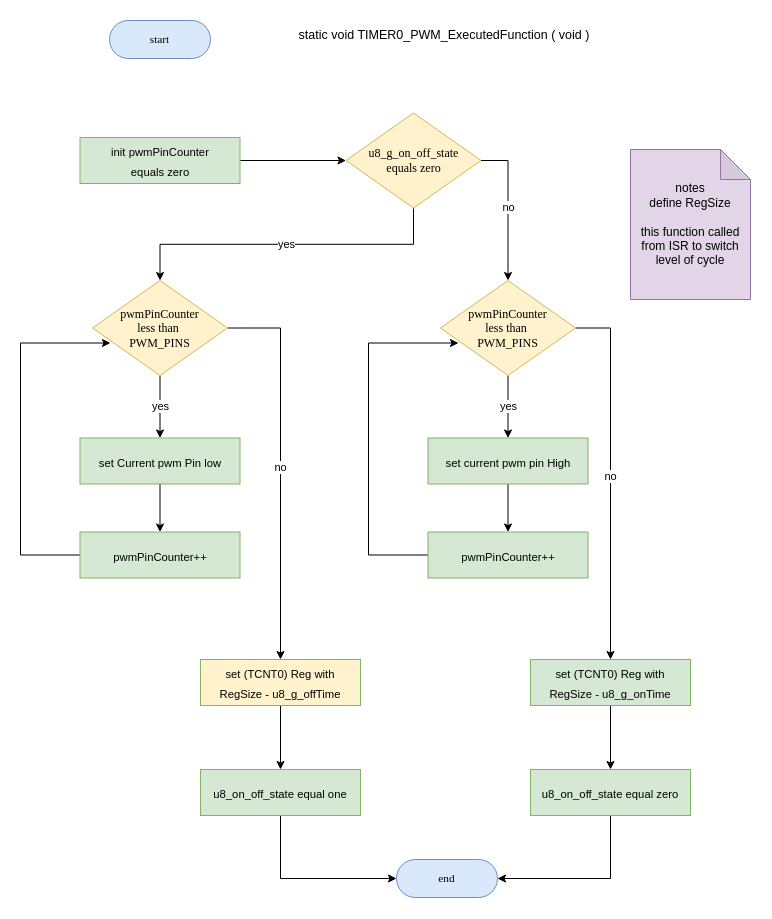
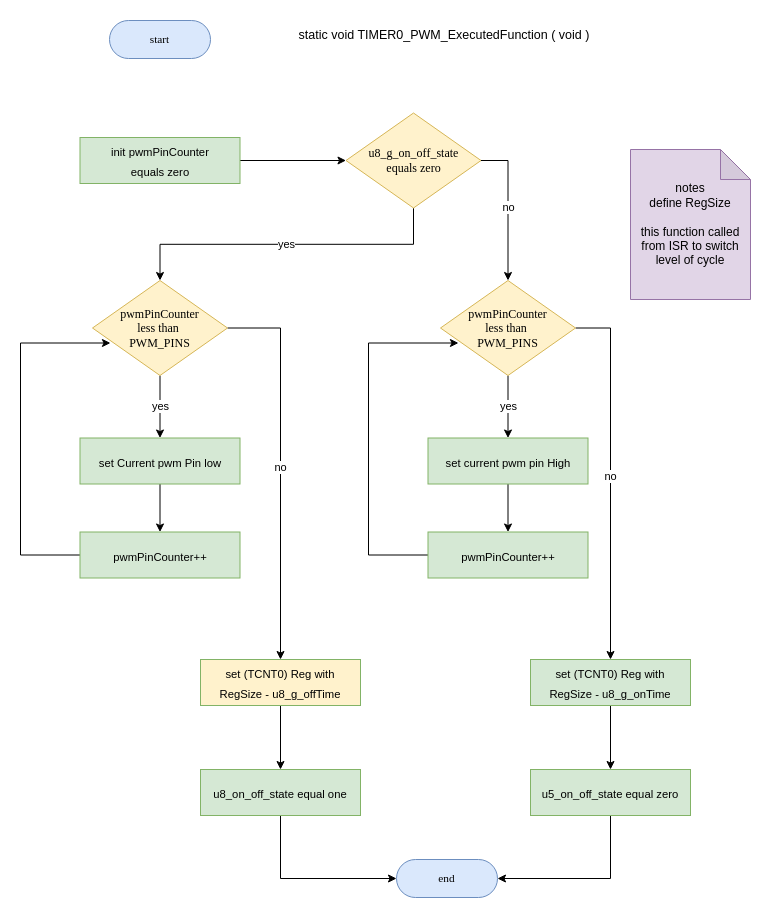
node "u8_on_off_state equal zero": label "u8_on_off_state equal zero" -> "u5_on_off_state equal zero"
